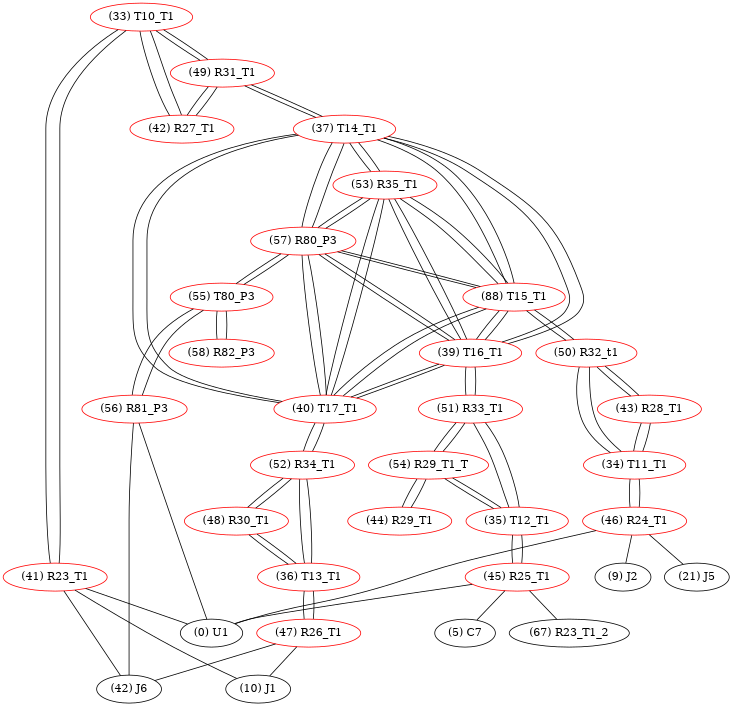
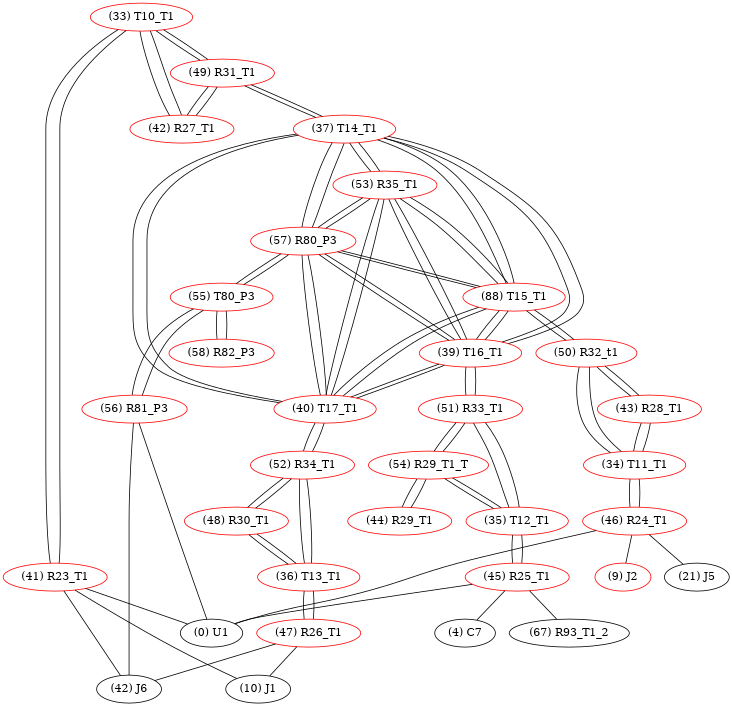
node "(9) J2": color black -> red
node "(5) C7": label "(5) C7" -> "(4) C7"
node "(67) R23_T1_2": label "(67) R23_T1_2" -> "(67) R93_T1_2"
